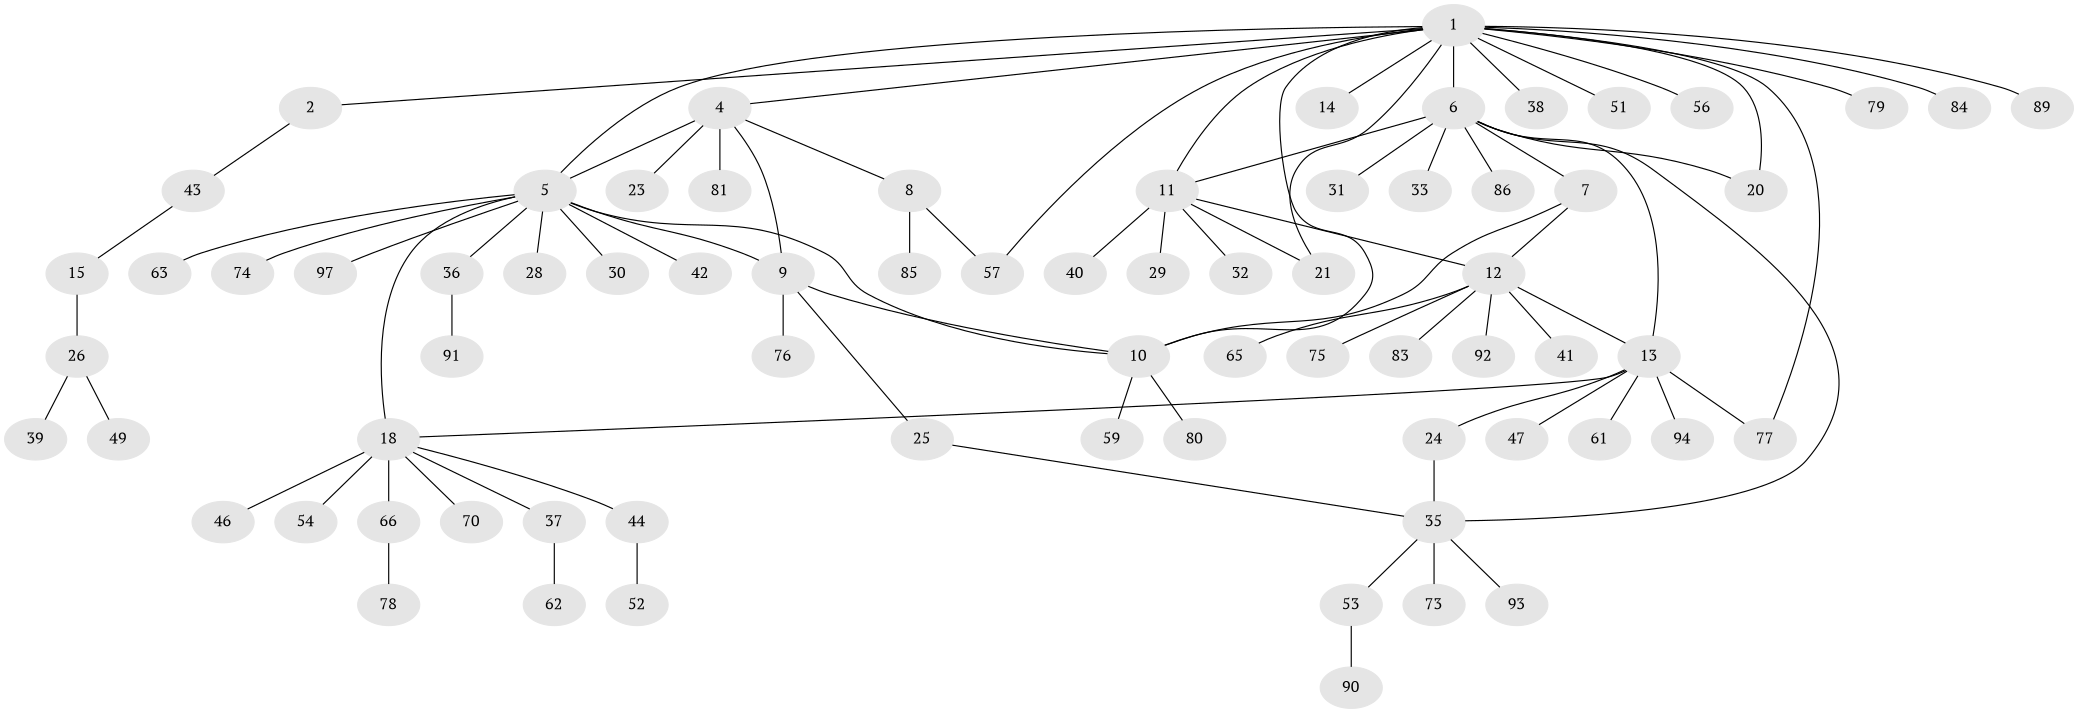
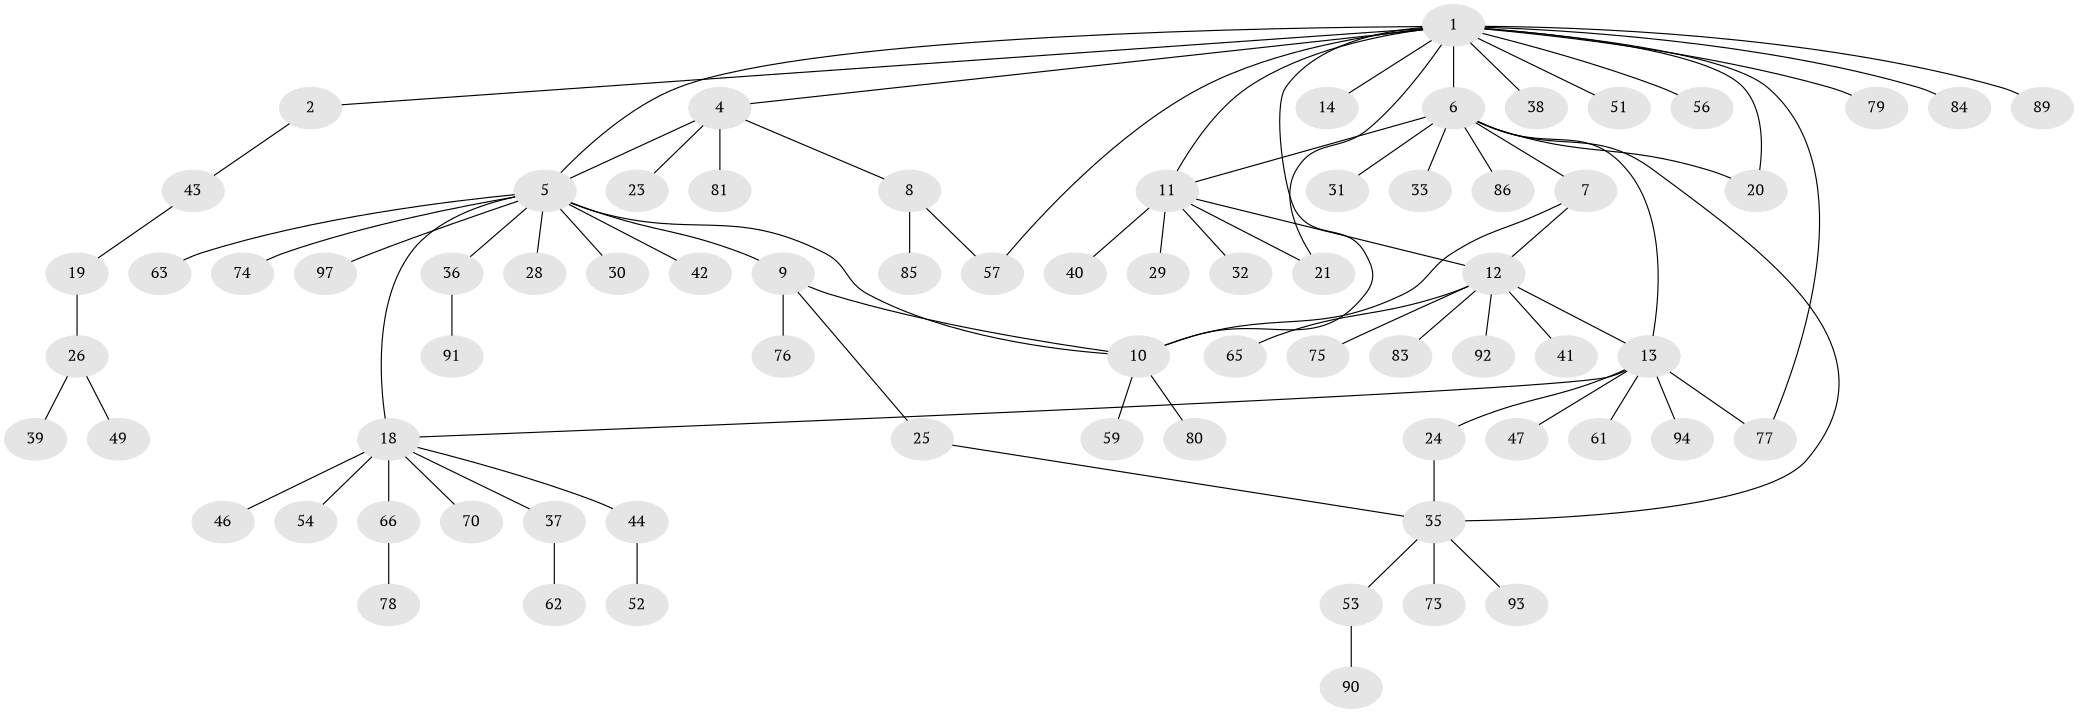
edge "4" -- "9": removed
node "15": label "15" -> "19"
